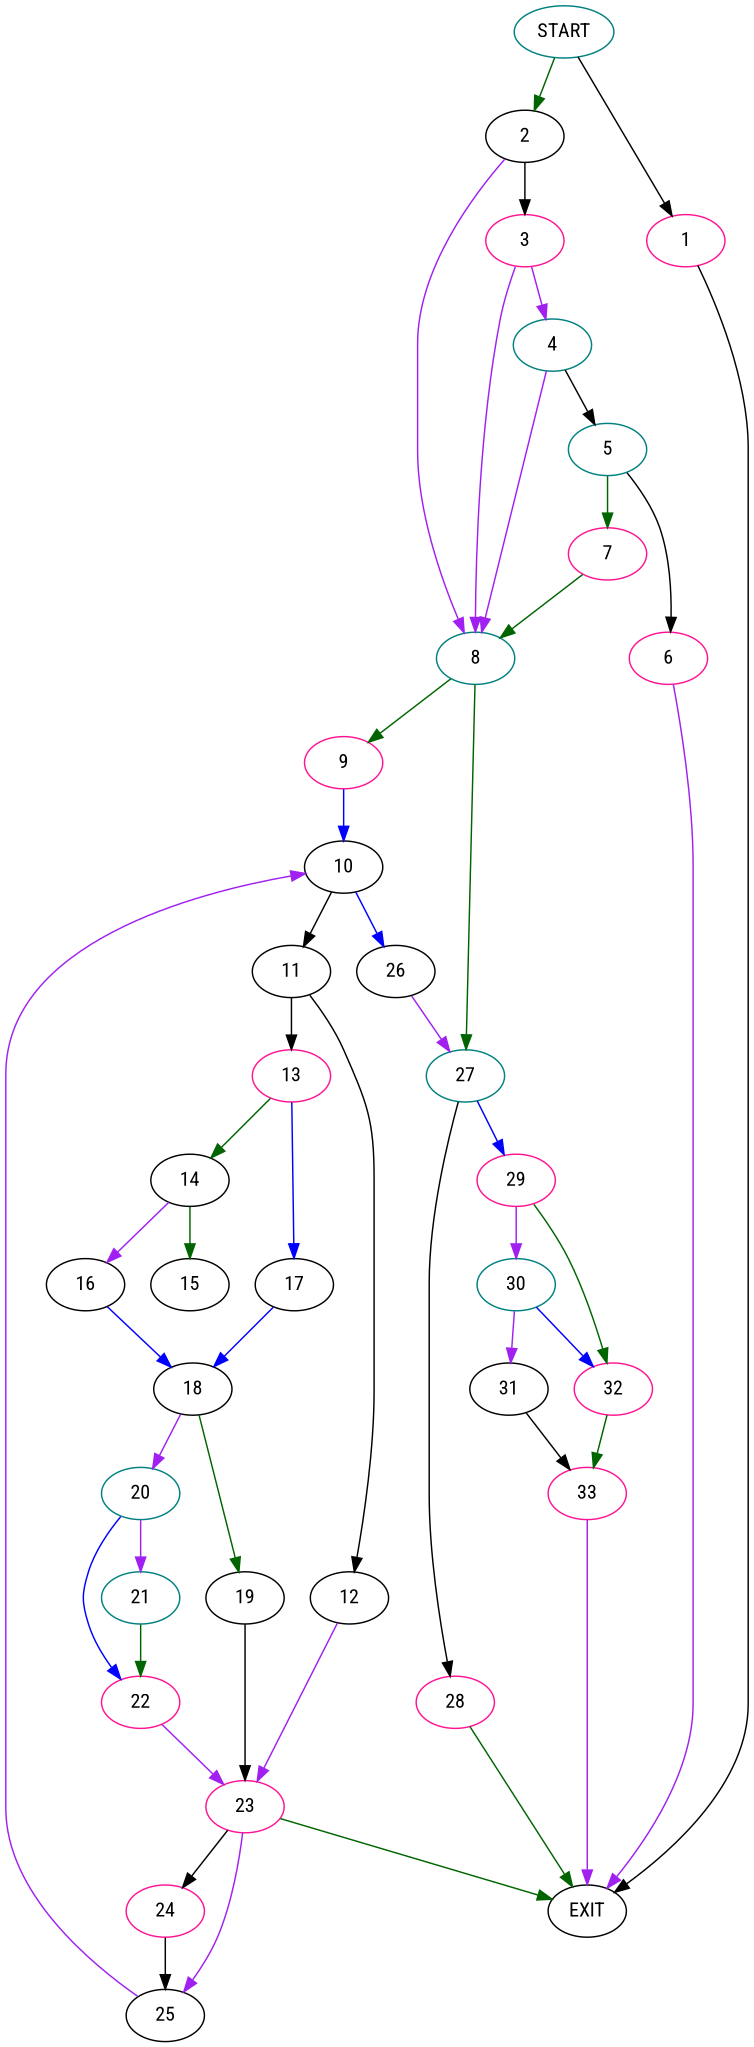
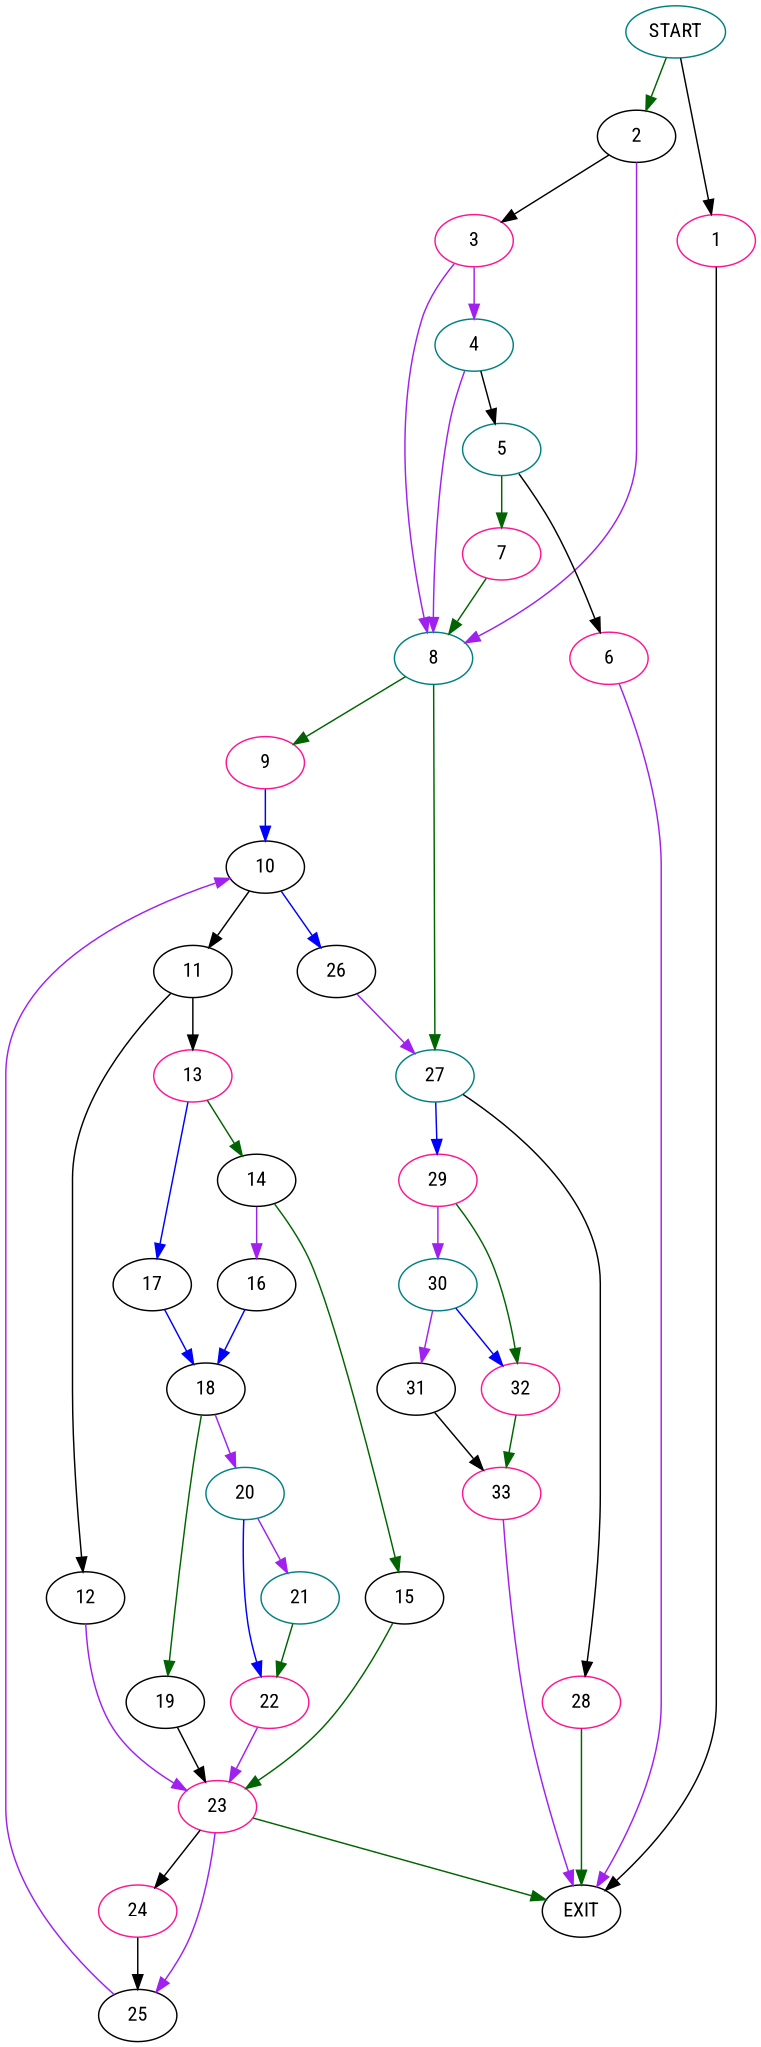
edge "15" -> "23": added
